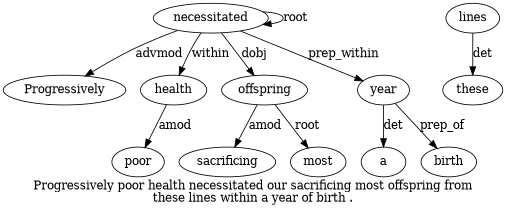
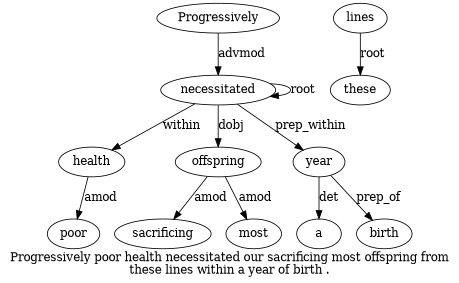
edge "necessitated" -> "Progressively": reversed
edge "lines" -> "these": label "det" -> "root"
edge "offspring" -> "most": label "root" -> "amod"
